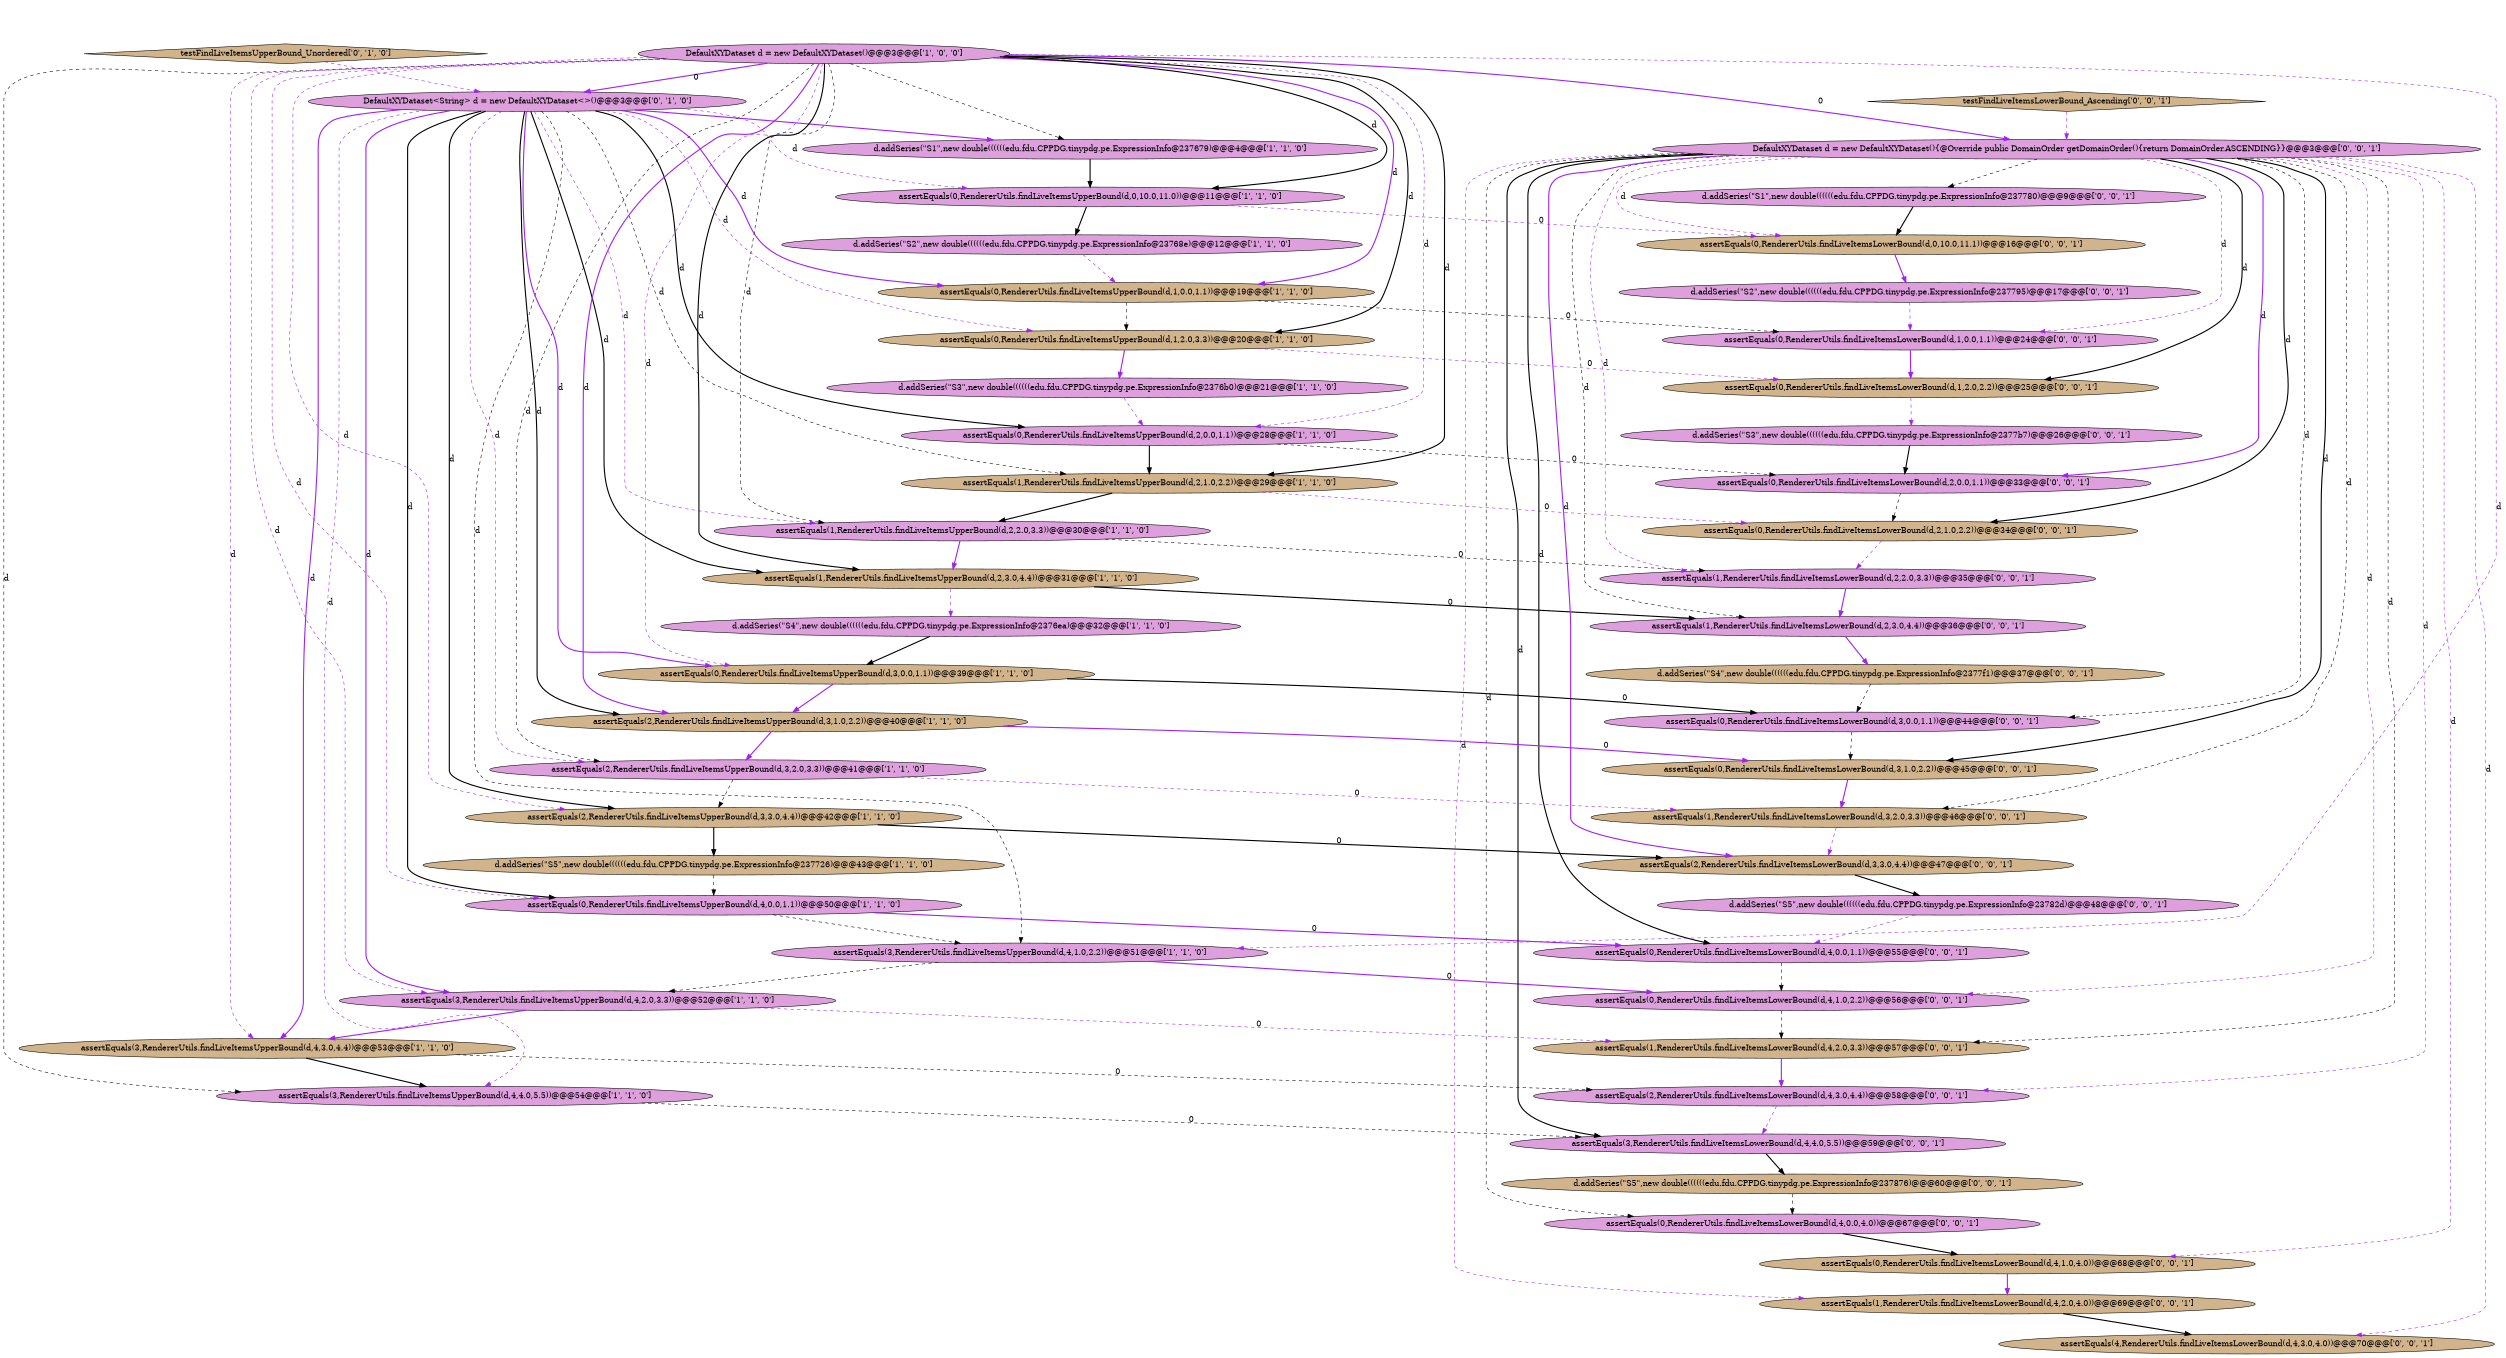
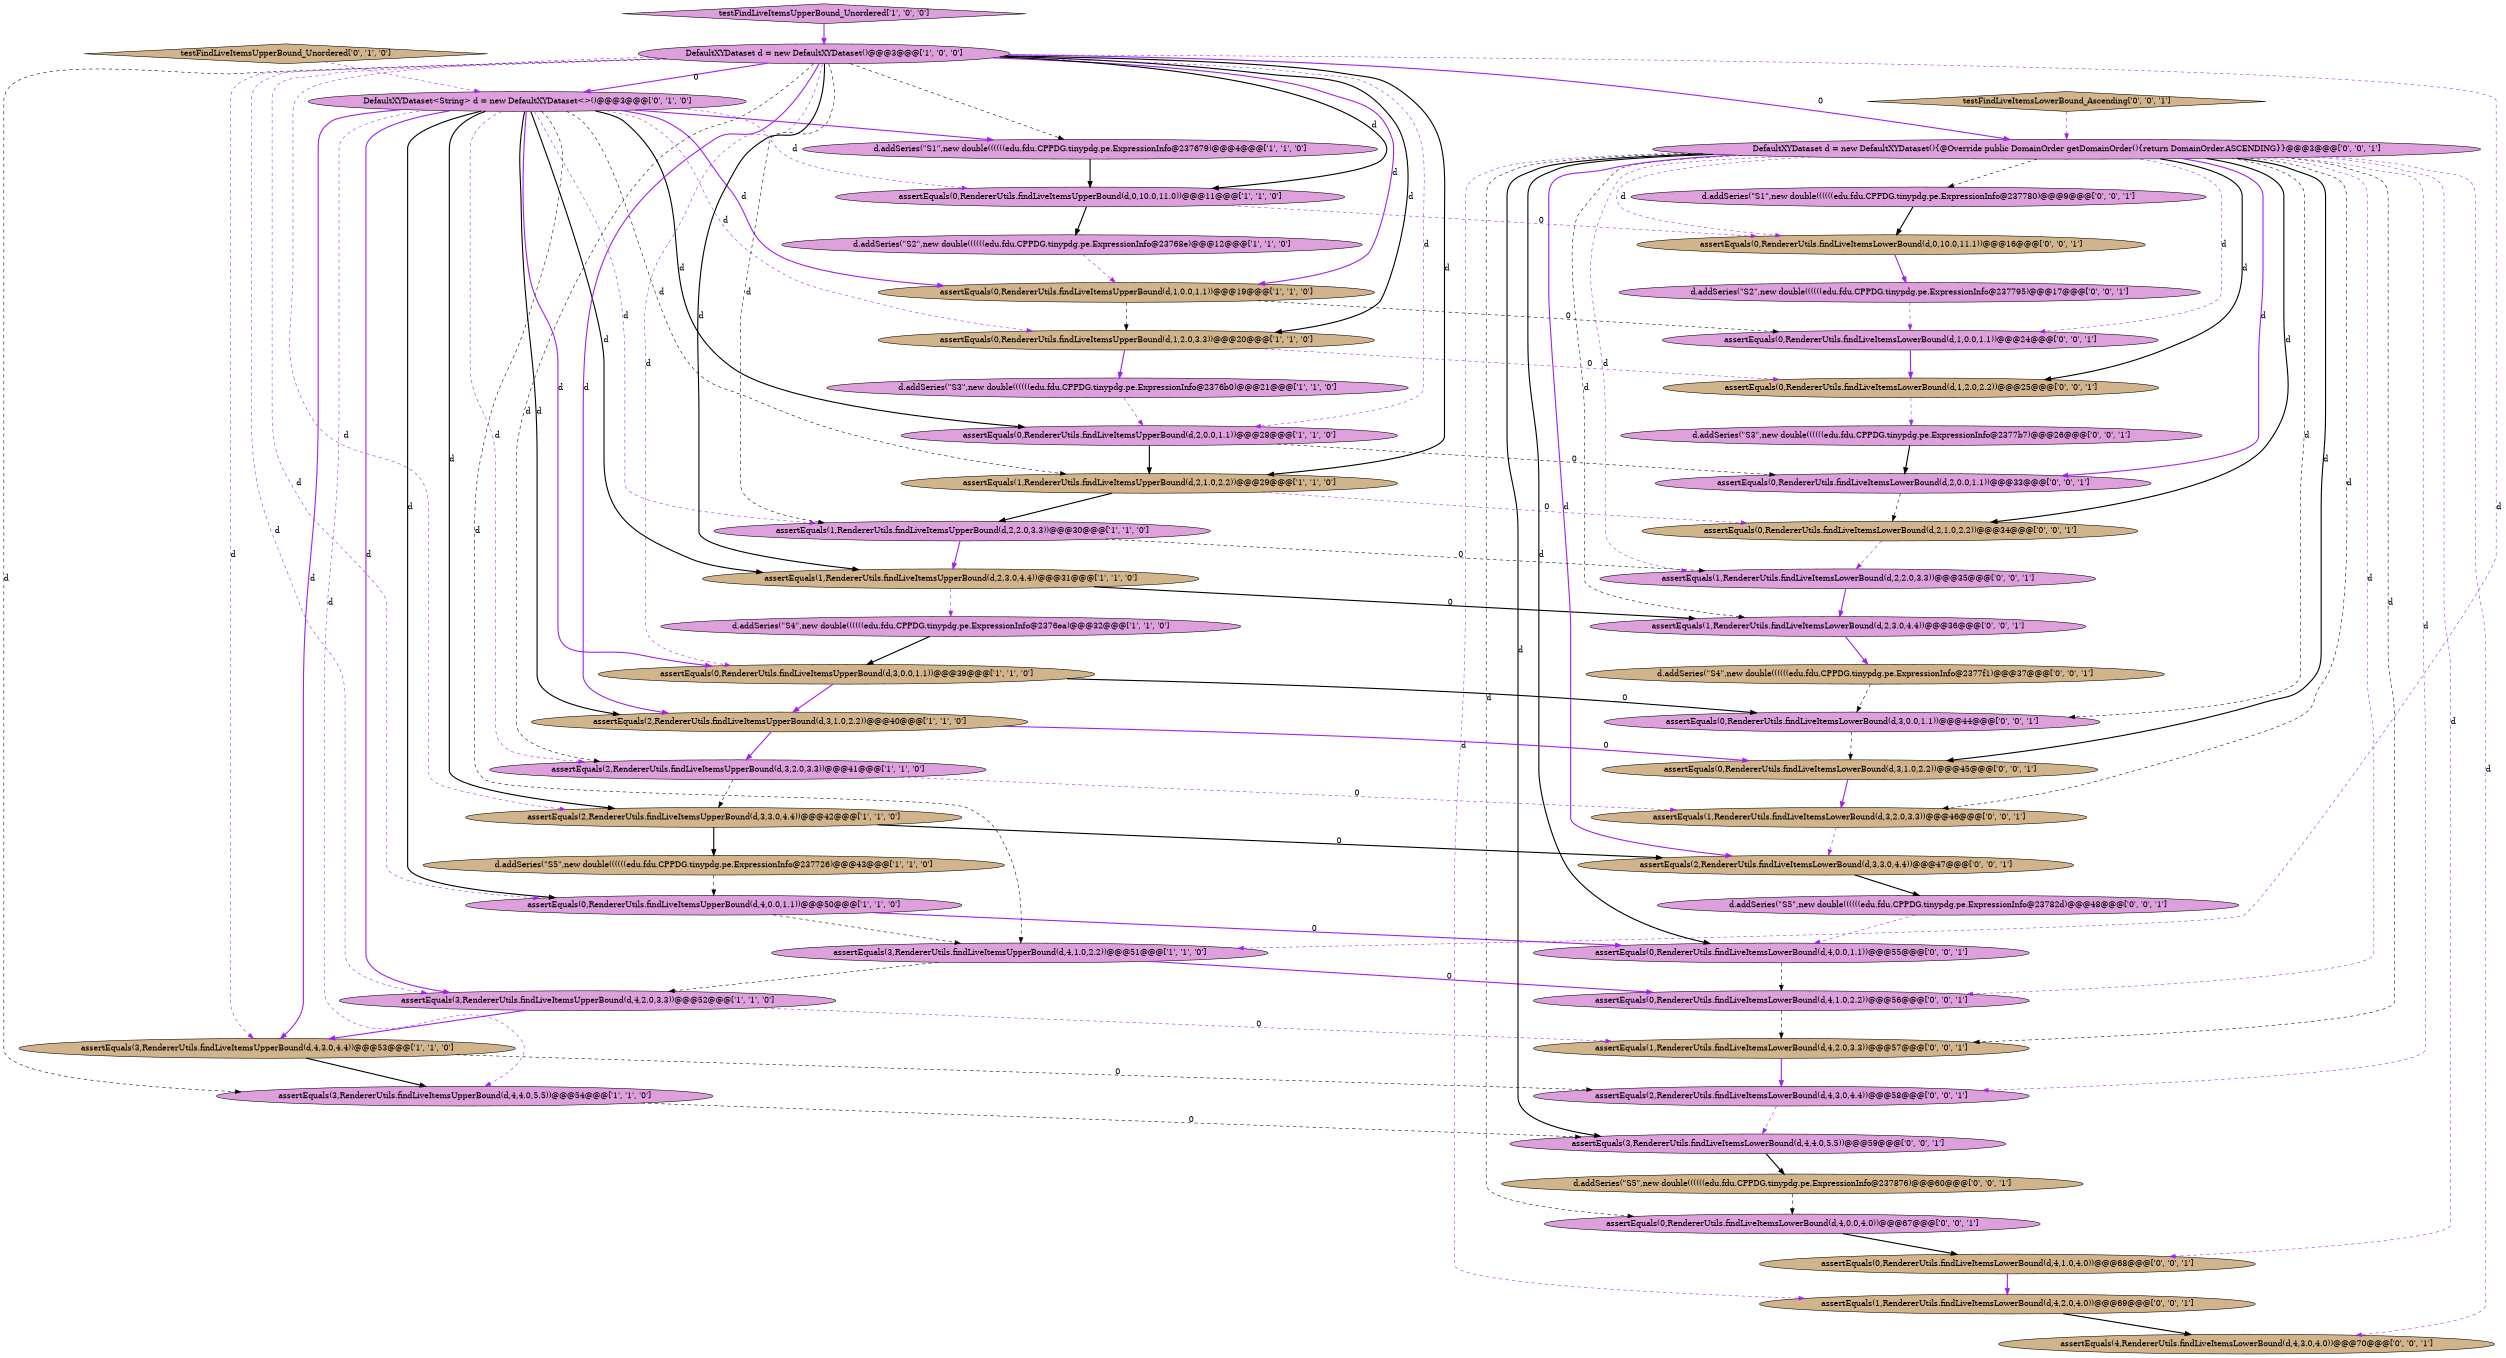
node "testFindLiveItemsUpperBound_Unordered['1', '0', '0']": added
